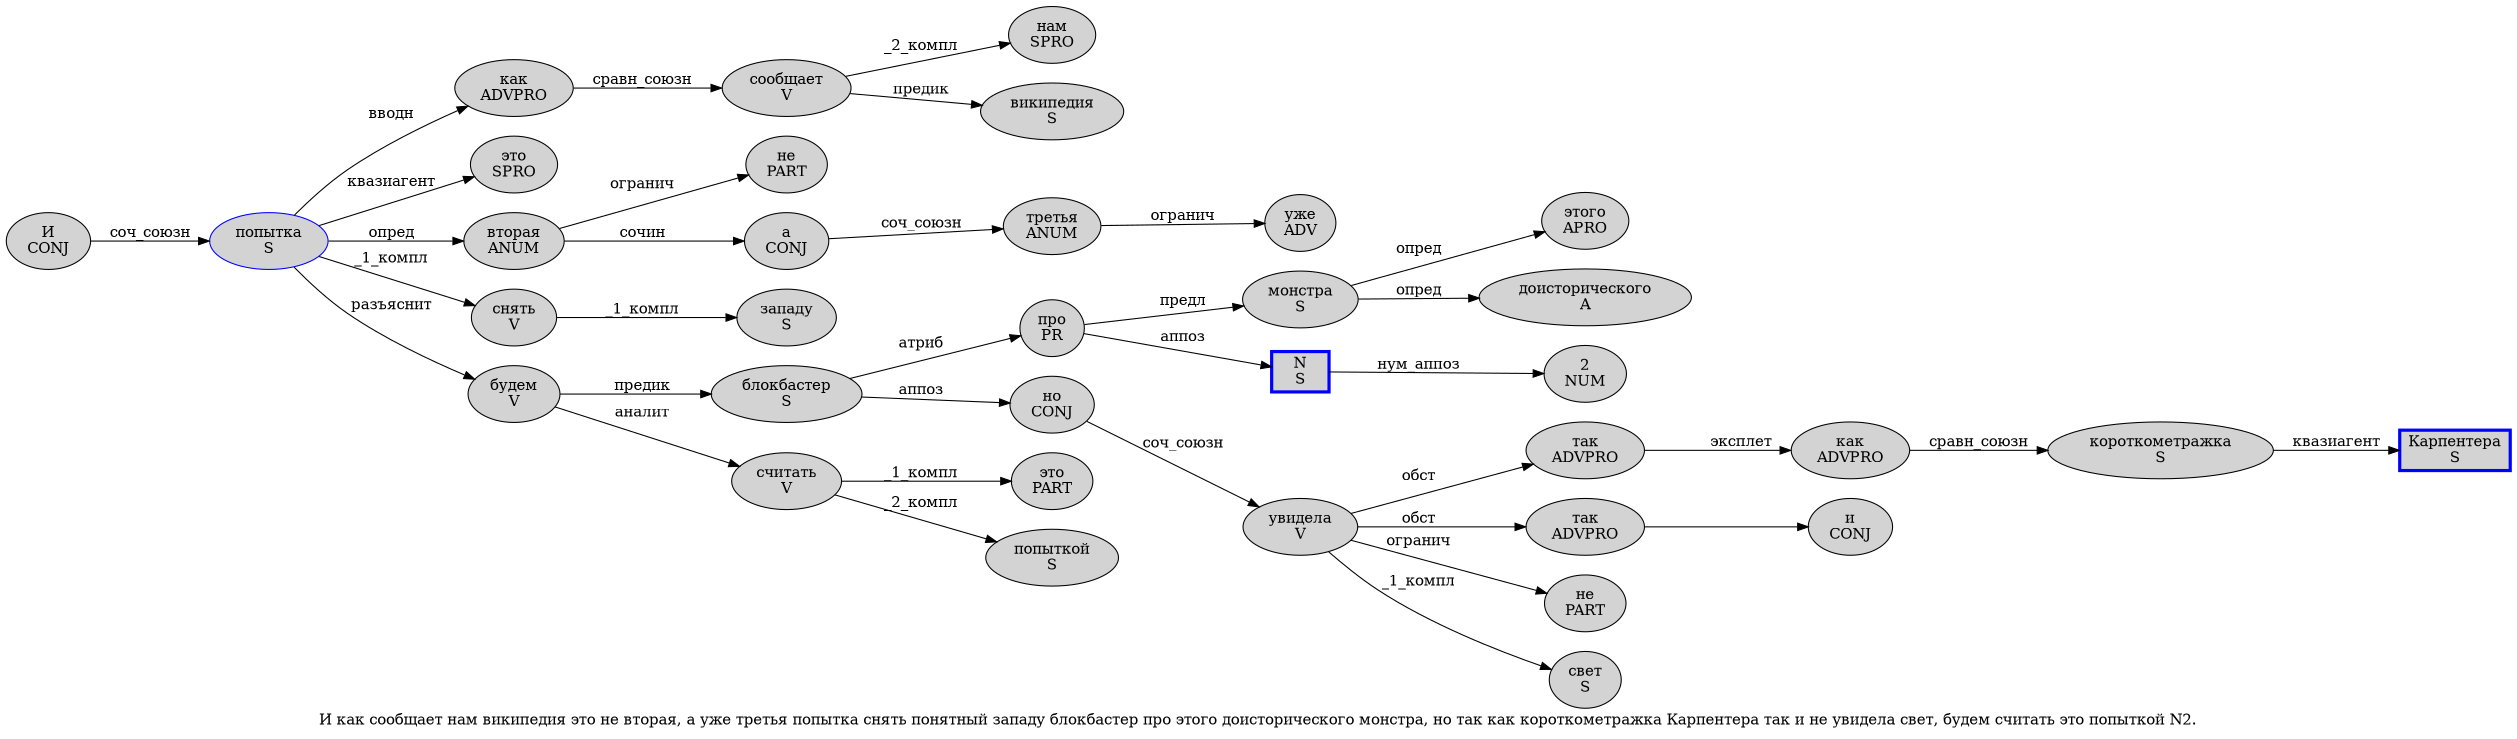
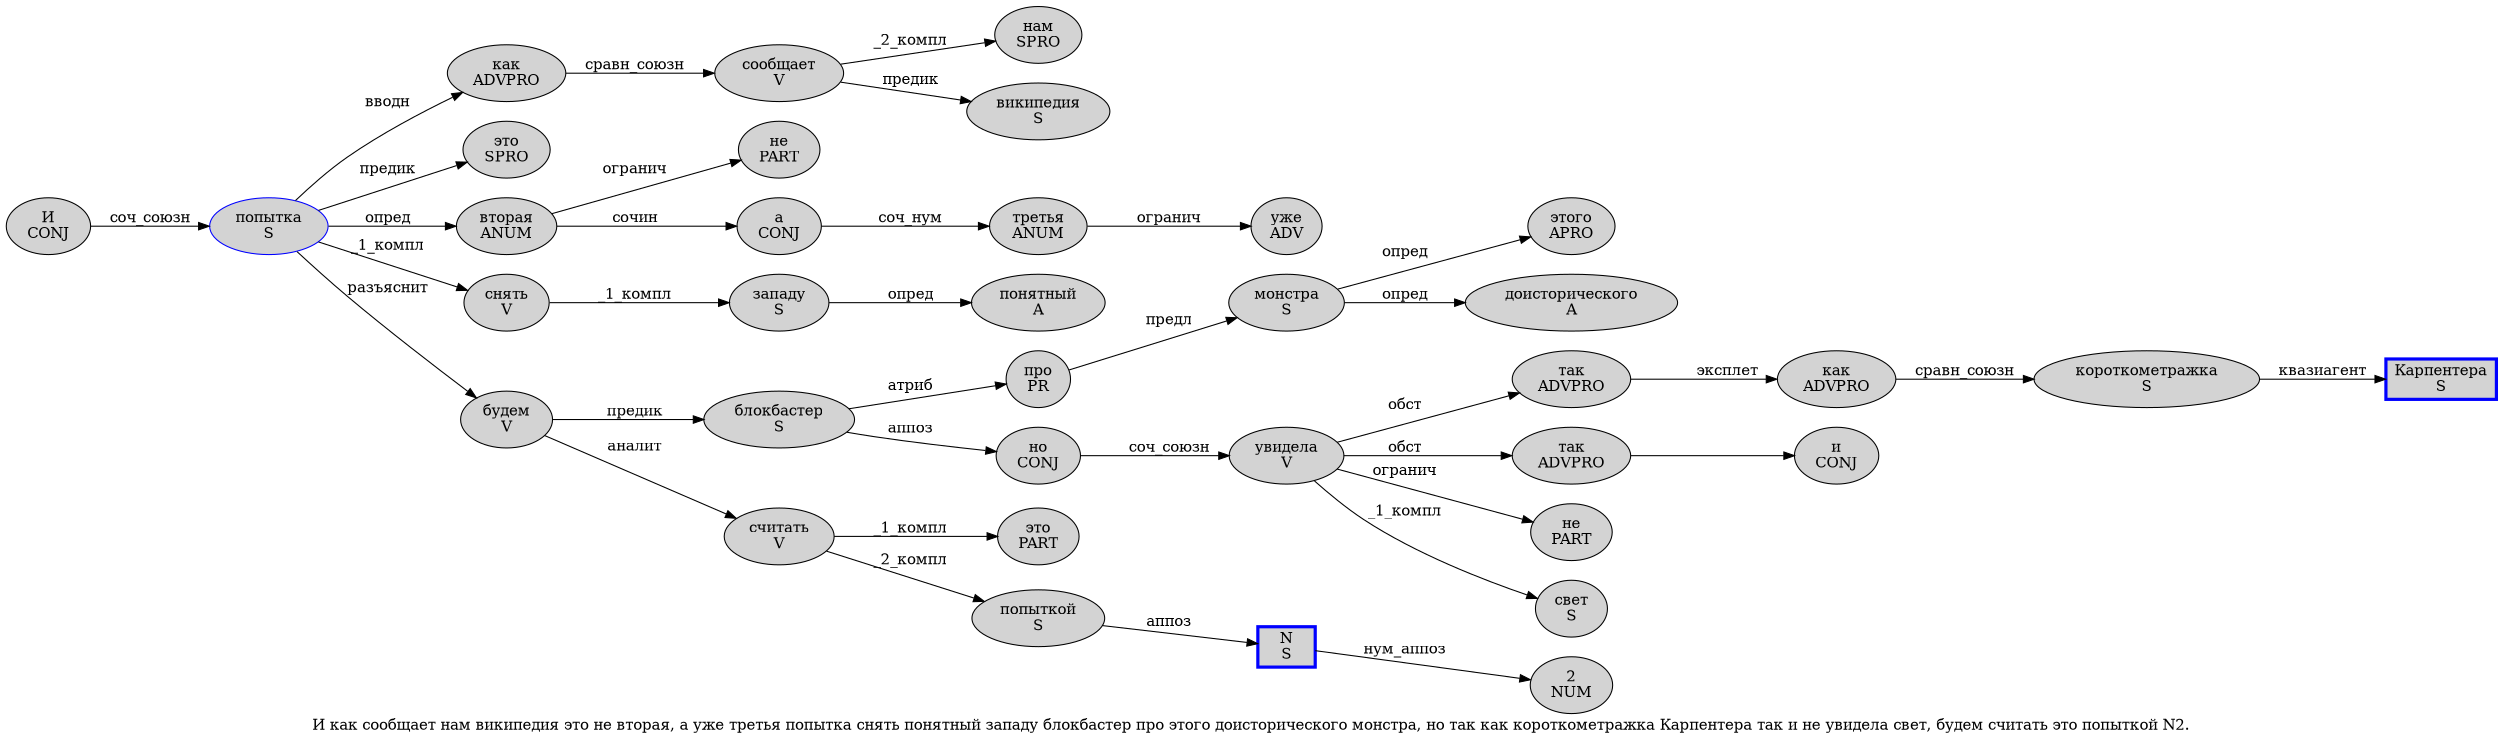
edge "попытка S" -> "это SPRO": label "квазиагент" -> "предик"
edge "а CONJ" -> "третья ANUM": label "соч_союзн" -> "соч_нум"
node "понятный A": added
edge "про PR" -> "N S": now "попыткой S" -> "N S"
